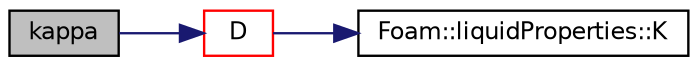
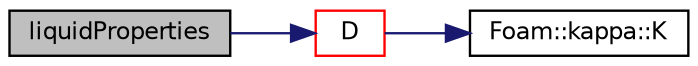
node "kappa": label "kappa" -> "liquidProperties"
node "Foam::liquidProperties::K": label "Foam::liquidProperties::K" -> "Foam::kappa::K"
